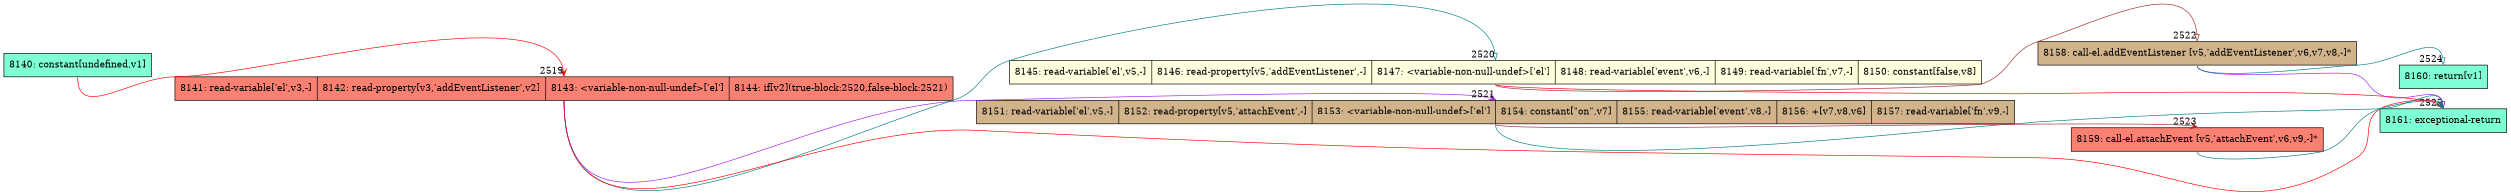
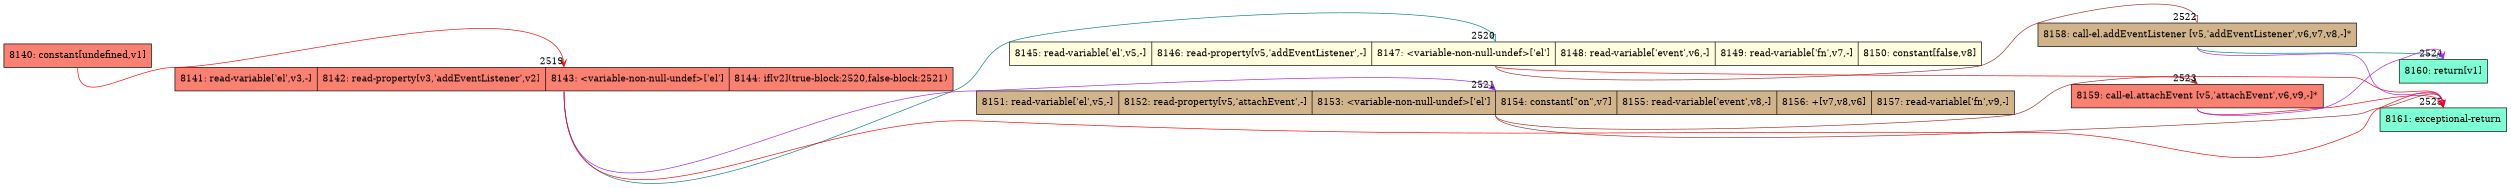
node "8140: constant[undefined,v1]": fillcolor aquamarine -> salmon
edge "8159: call-el.attachEvent [v5,'attachEvent',v6,v9,-]*" -> "8160: return[v1]": added
edge "8151: read-variable['el',v5,-]" -> "8161: exceptional-return": color teal -> brown
edge "8159: call-el.attachEvent [v5,'attachEvent',v6,v9,-]*" -> "8161: exceptional-return": color teal -> red
